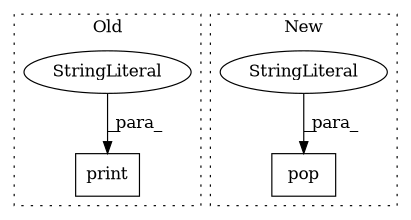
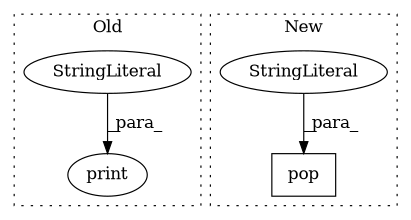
node "print": shape box -> ellipse
